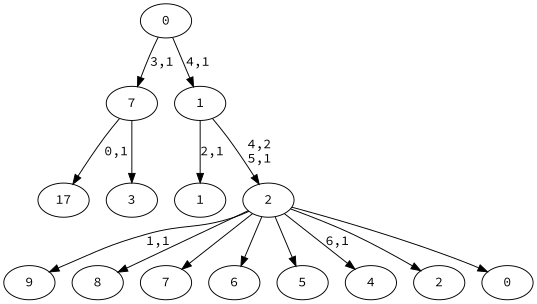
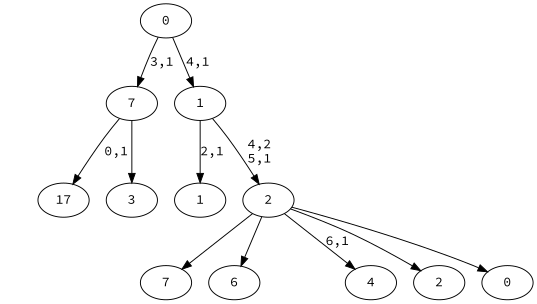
node "9": removed
node "8": removed
node "5": removed
